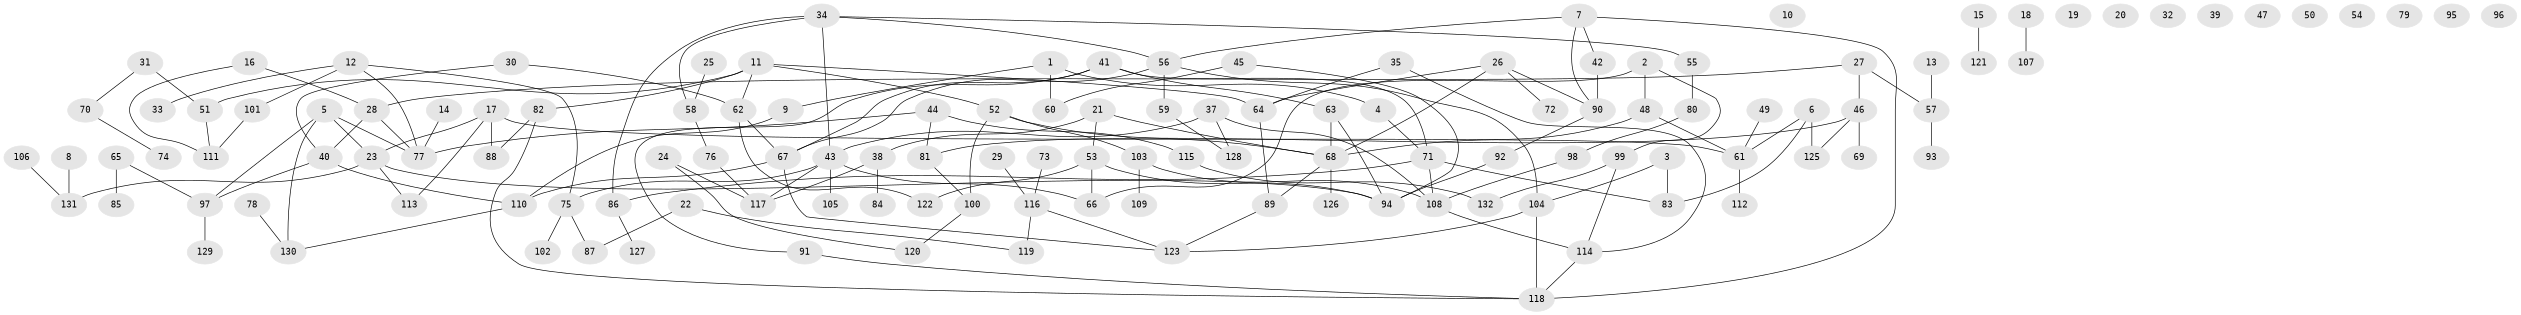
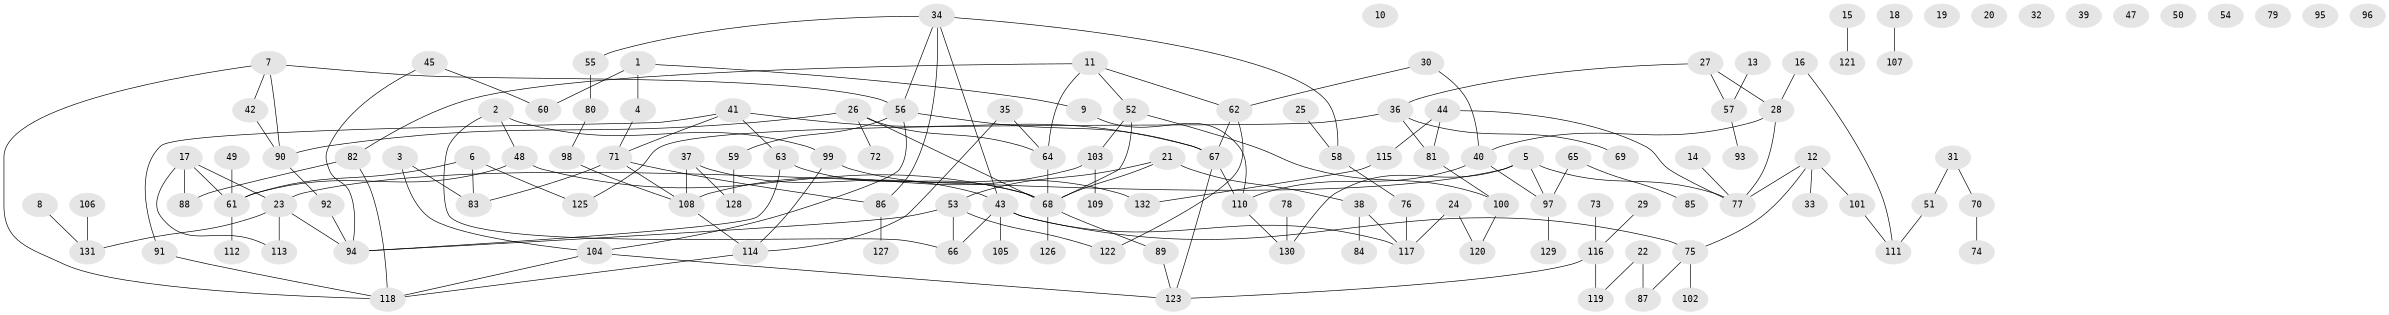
edge "11" -- "51": removed
node "46": label "46" -> "36"
edge "64" -- "89": now "64" -- "68"
